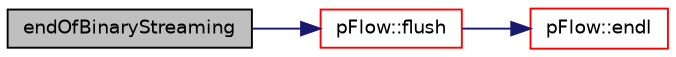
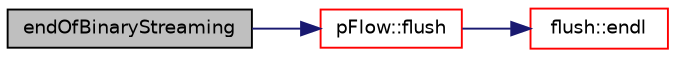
node "pFlow::endl": label "pFlow::endl" -> "flush::endl"
